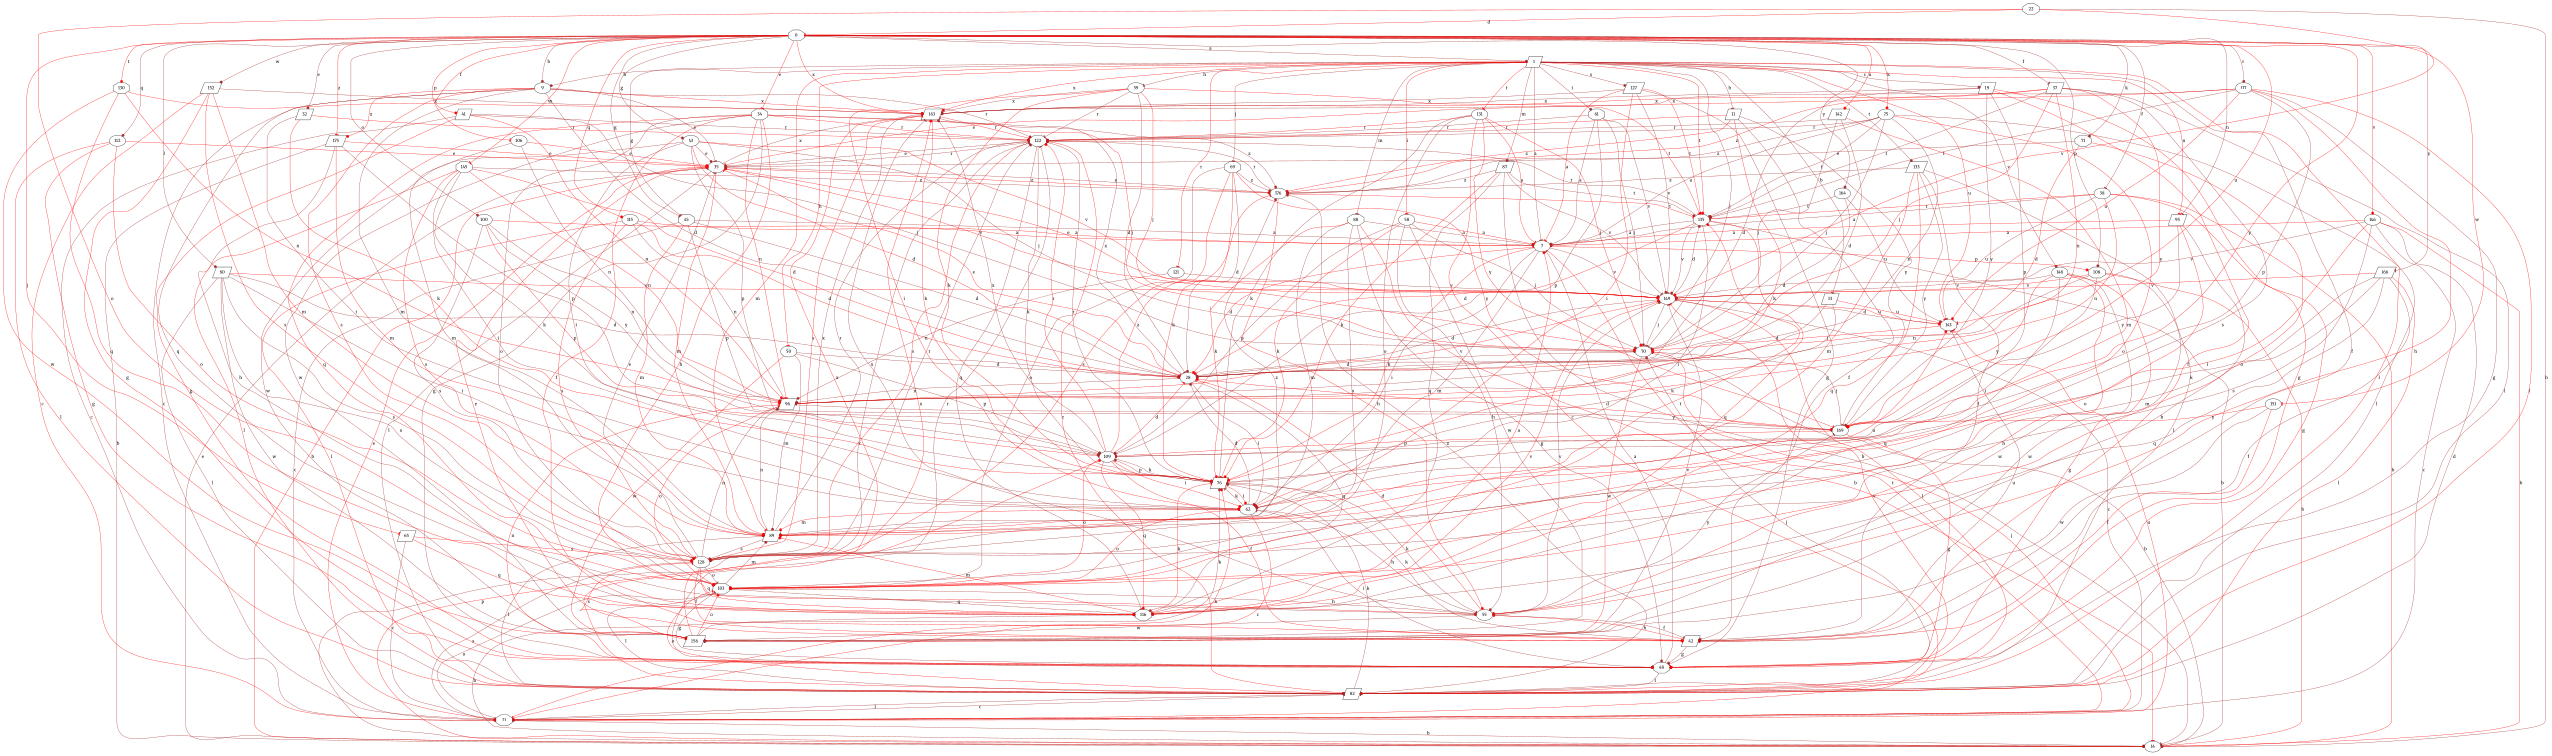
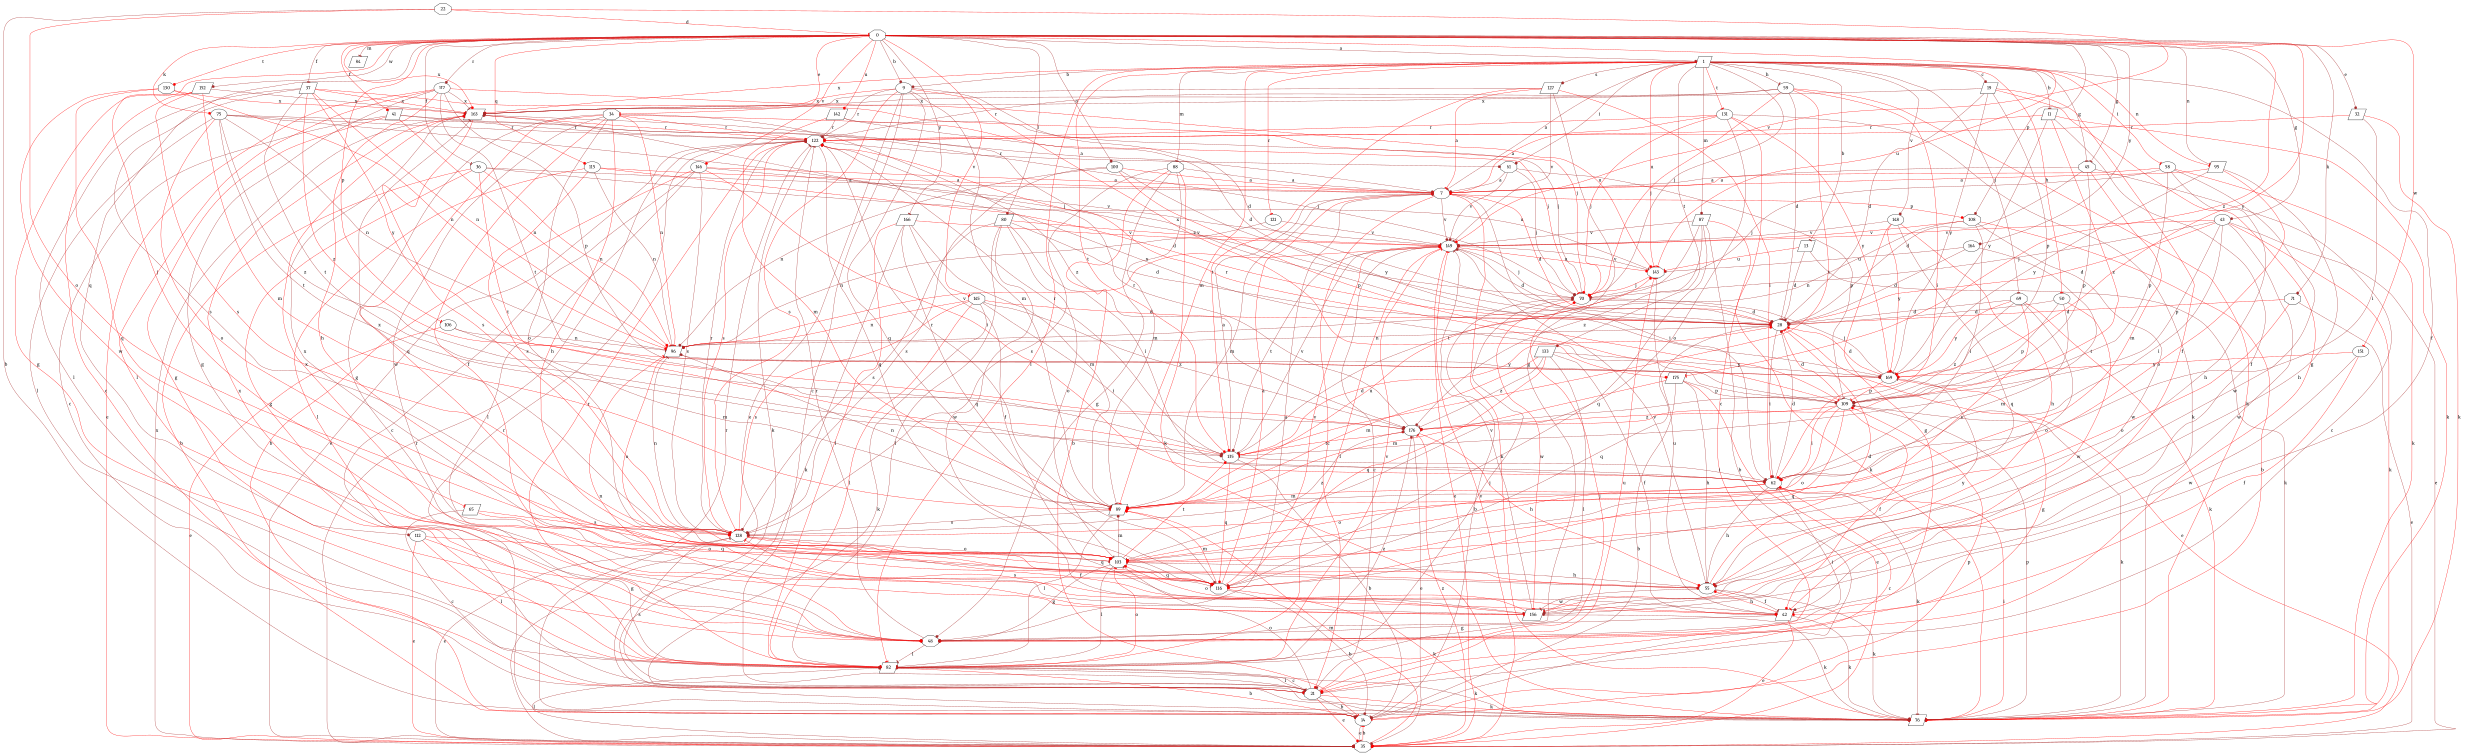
node "84": added
edge "61" -> "122": reversed
node "38": label "38" -> "36"
edge "149" -> "135": label "d" -> "t"
edge "143" -> "149": label "d" -> "v"
edge "163" -> "76": now "43" -> "76"
edge "146" -> "82": label "d" -> "l"
edge "7" -> "21": label "t" -> "c"
edge "131" -> "103": arrowhead dot -> tee
edge "148" -> "156": removed, label "w"
edge "82" -> "14": added, label "b"
